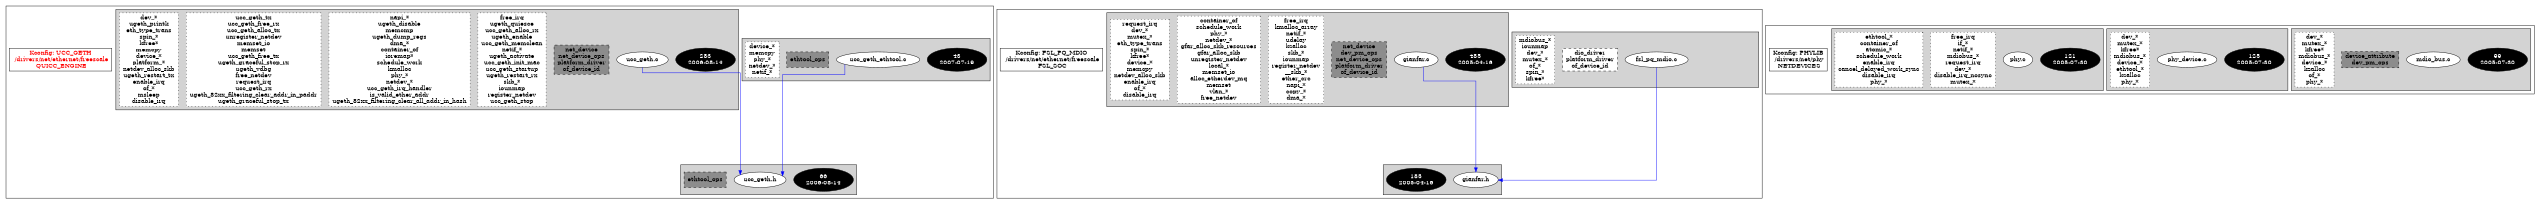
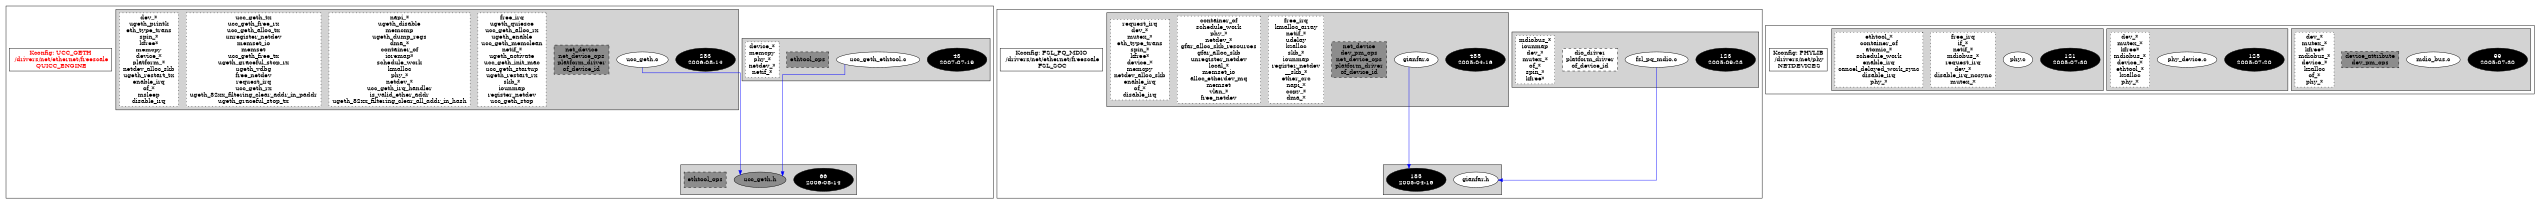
node "123 2005-09-23": added
node "125 2005-07-30": label "125 2005-07-30" -> "125 2005-07-20"
edge "gianfar.c" -> "gianfar.h": now "gianfar.c" -> "185 2005-04-16"
node "ucc_geth.h": fillcolor white -> grey55
